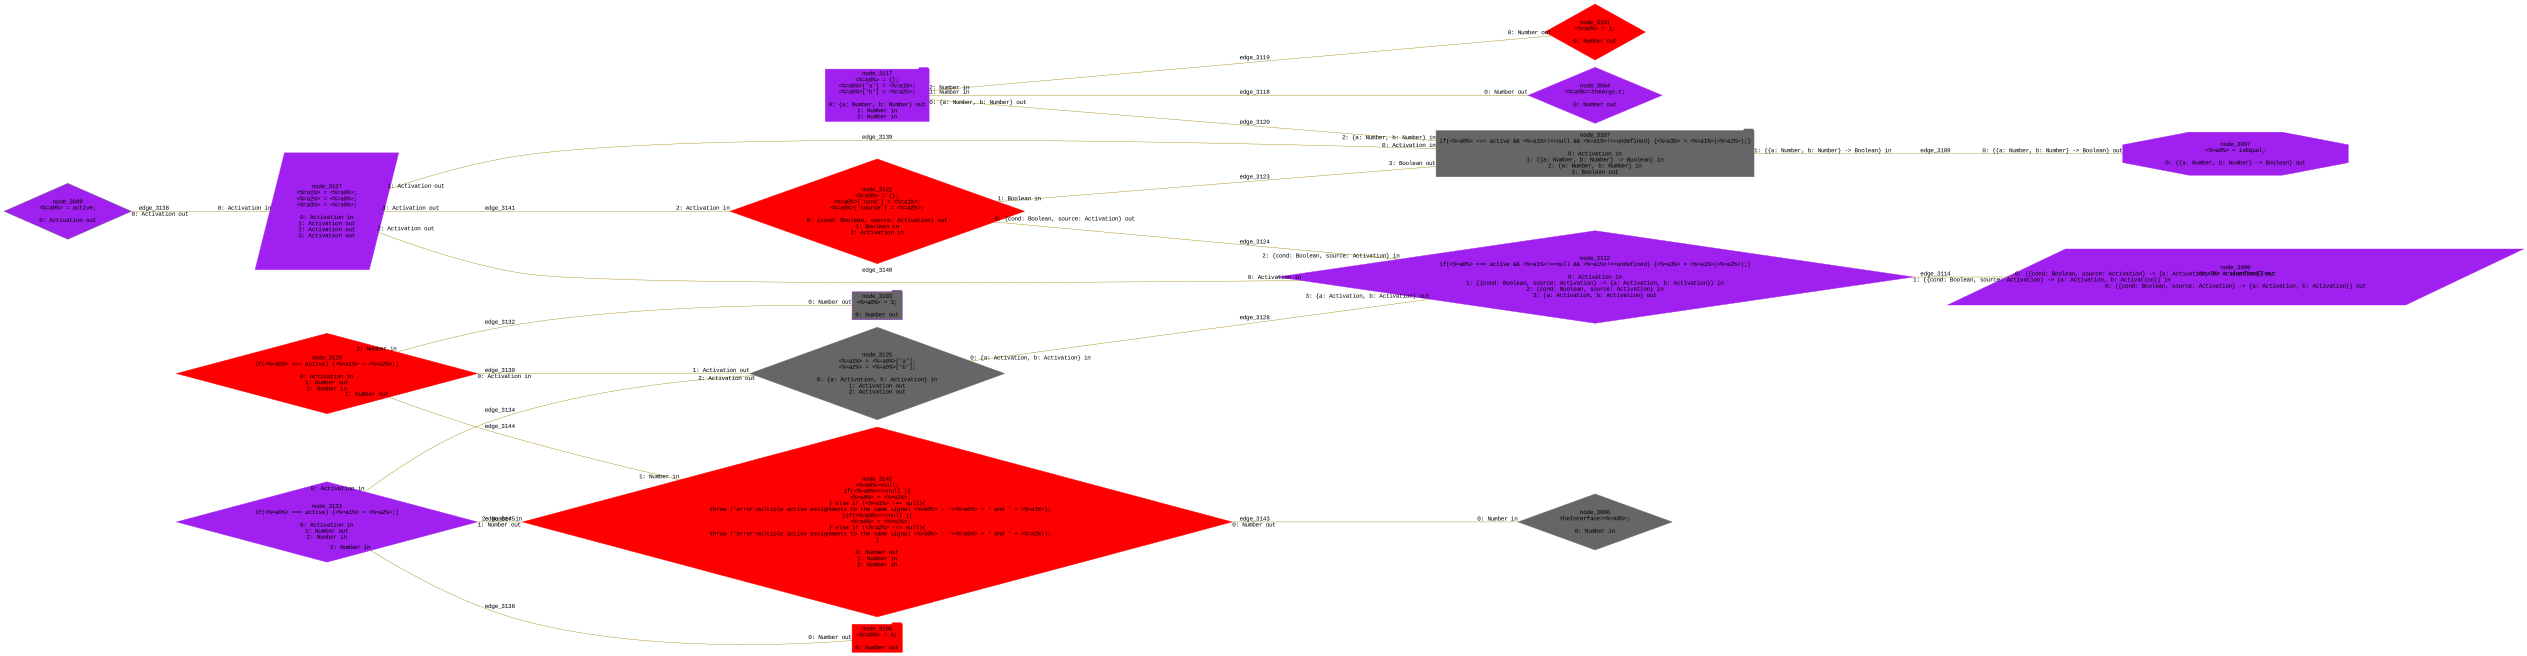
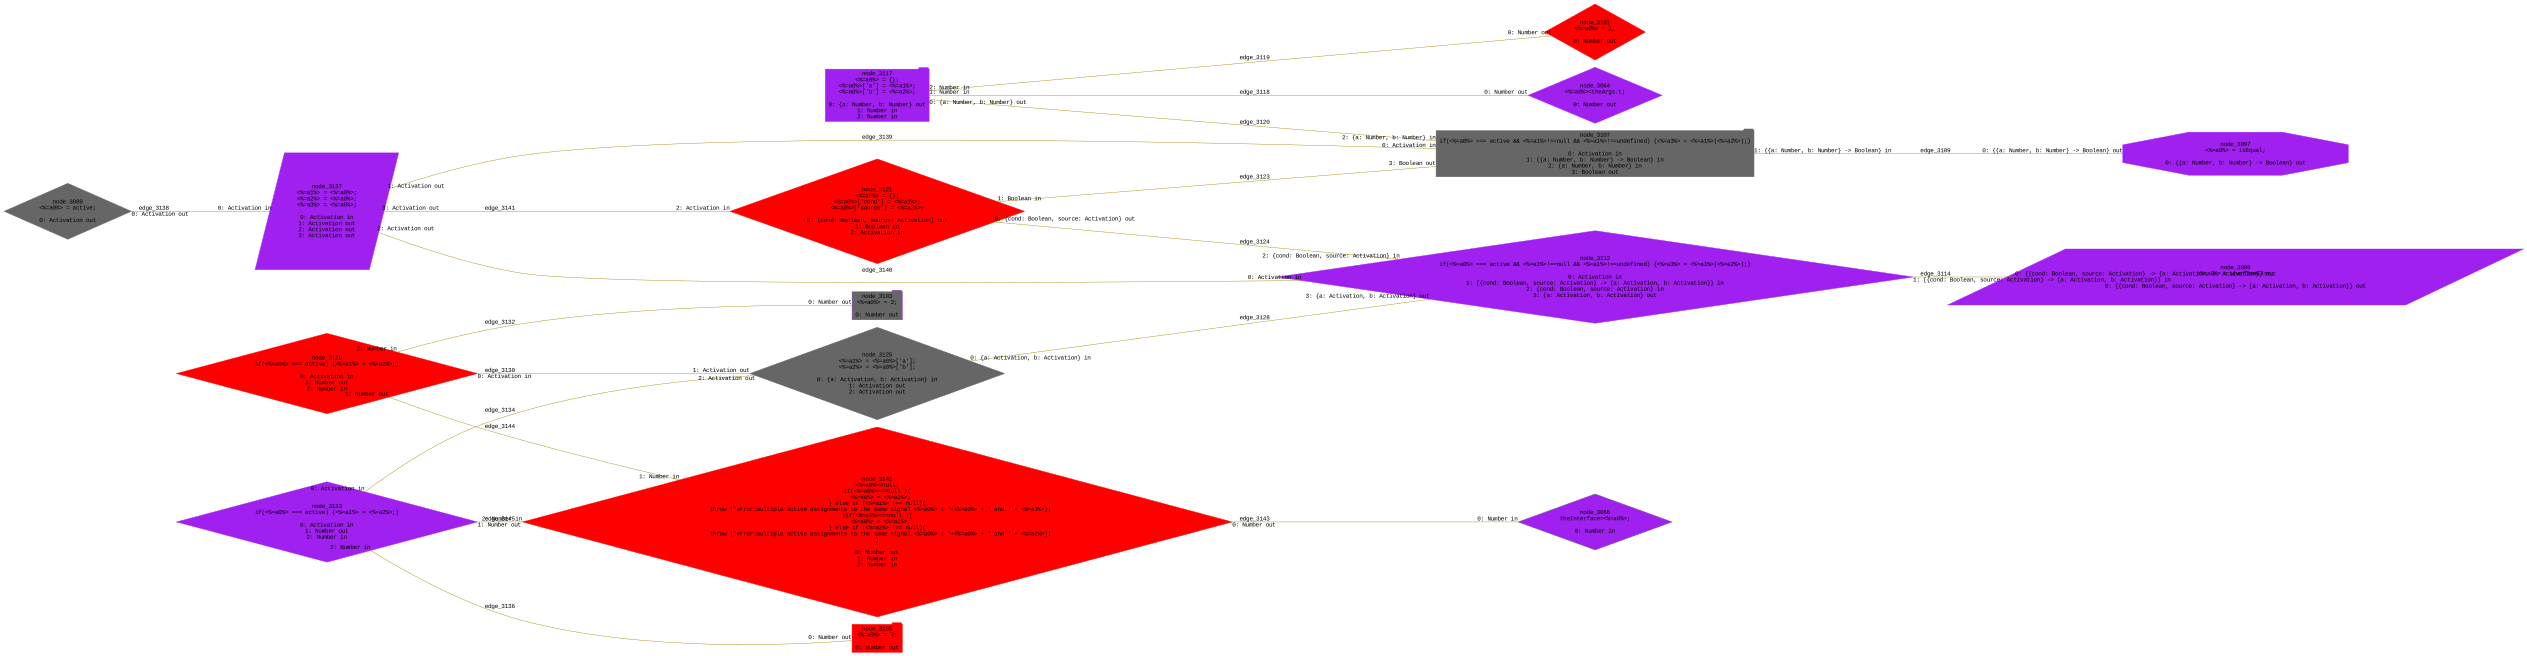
node "node_3089 <%=a0%> = active; 0: Activation out": fillcolor purple -> gray40
node "node_3066 theInterface=<%=a0%>; 0: Number in": fillcolor gray40 -> purple
